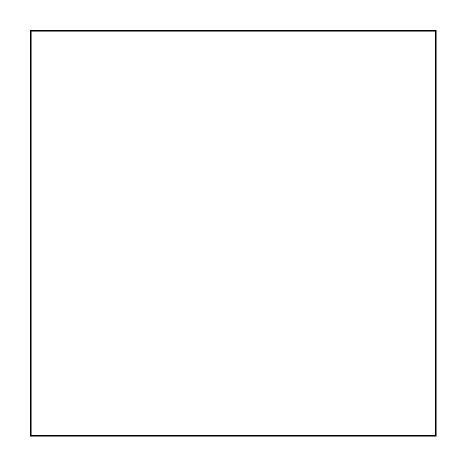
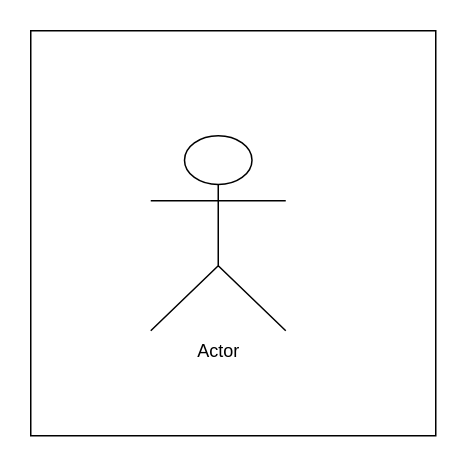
node "Actor": added
